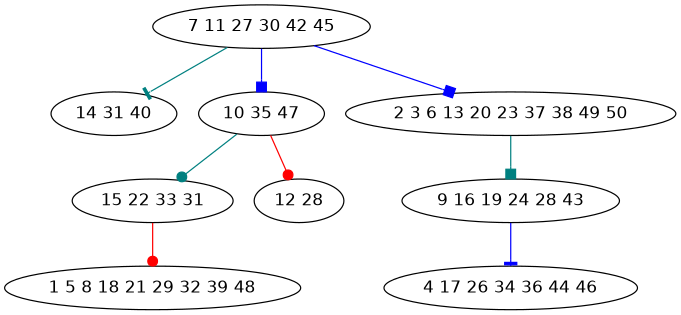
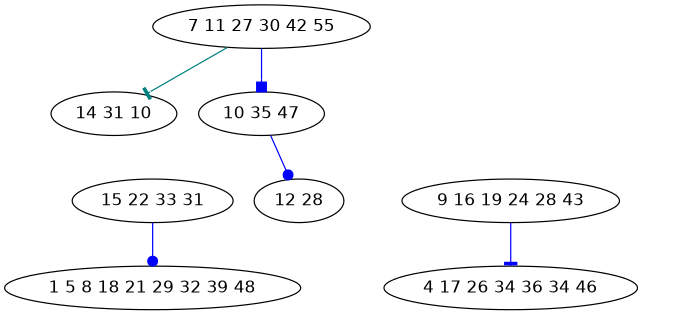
node "7 11 27 30 42 45": label "7 11 27 30 42 45" -> "7 11 27 30 42 55"
node "14 31 40": label "14 31 40" -> "14 31 10"
node "2 3 6 13 20 23 37 38 49 50": removed
edge "10 35 47" -> "12 28": color red -> blue
edge "10 35 47" -> "15 22 33 31": removed
edge "15 22 33 31" -> "1 5 8 18 21 29 32 39 48": color red -> blue
node "4 17 26 34 36 44 46": label "4 17 26 34 36 44 46" -> "4 17 26 34 36 34 46"
